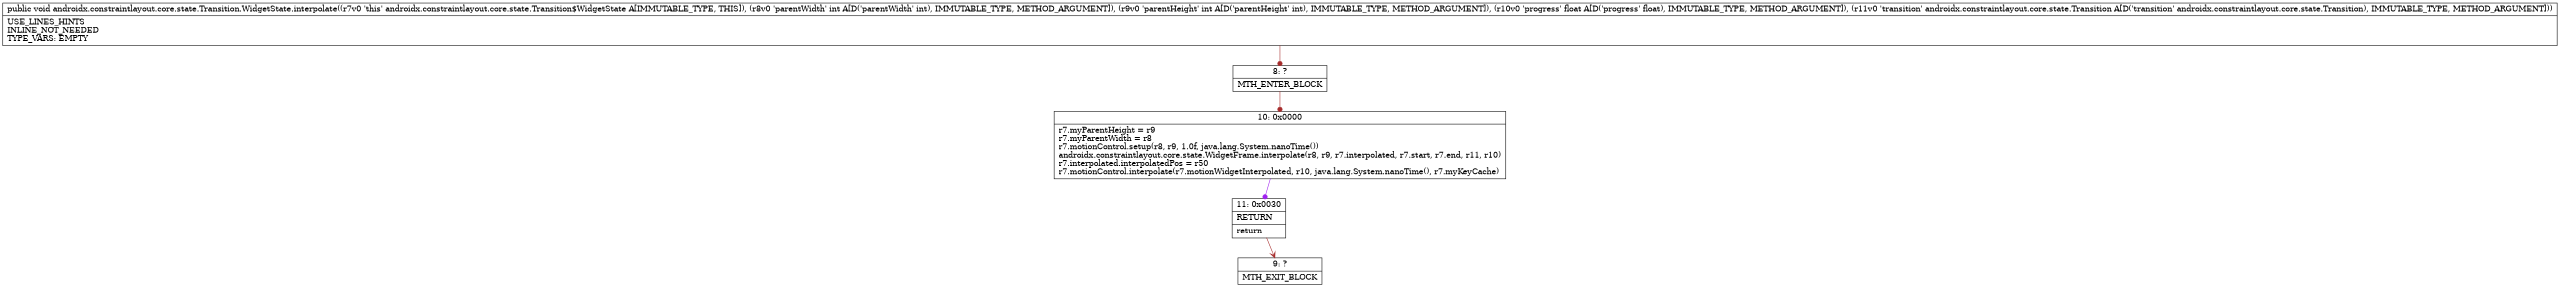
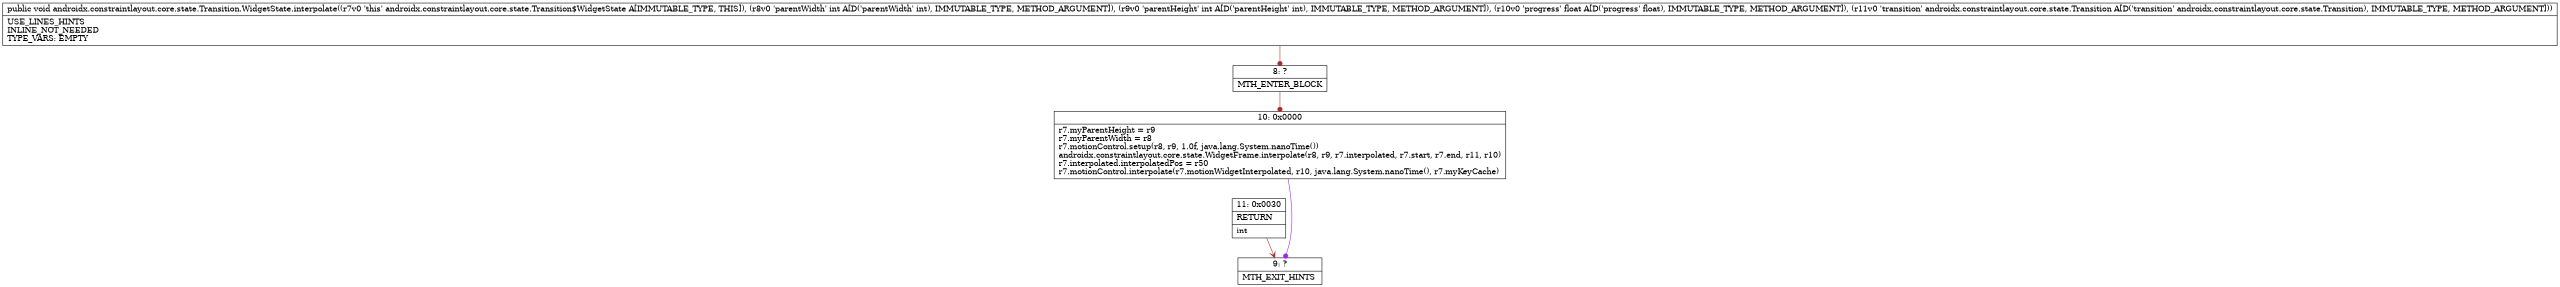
edge "10: 0x0000" -> "11: 0x0030": now "10: 0x0000" -> "9: ?"
node "11: 0x0030": text "return" -> "int"
node "9: ?": text "MTH_EXIT_BLOCK" -> "MTH_EXIT_HINTS"
